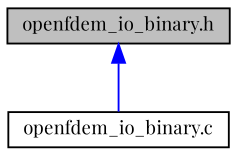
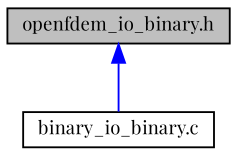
node "openfdem_io_binary.c": label "openfdem_io_binary.c" -> "binary_io_binary.c"
